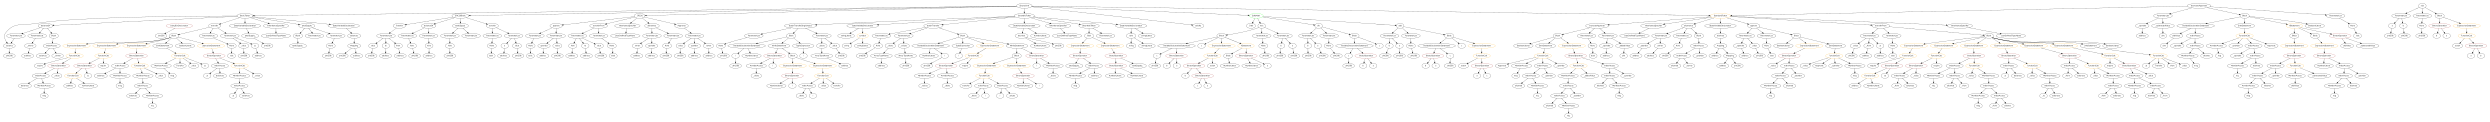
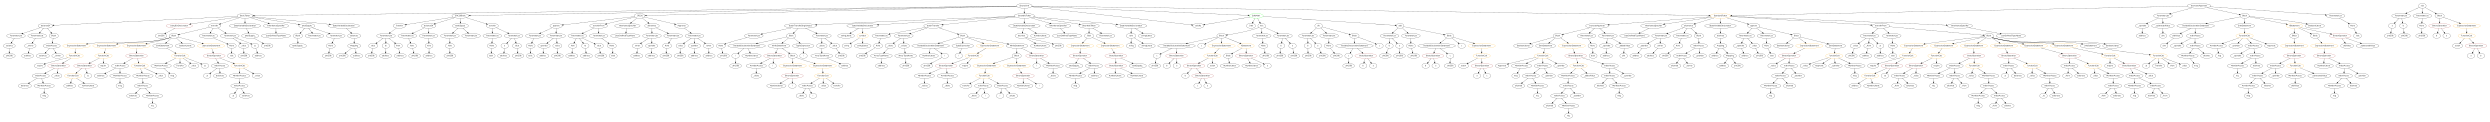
edge "BasicToken" -> "balance": now "BasicToken" -> "UsingForDeclaration"
edge "SafeMath" -> "div": now "SafeMath" -> "solidity"
